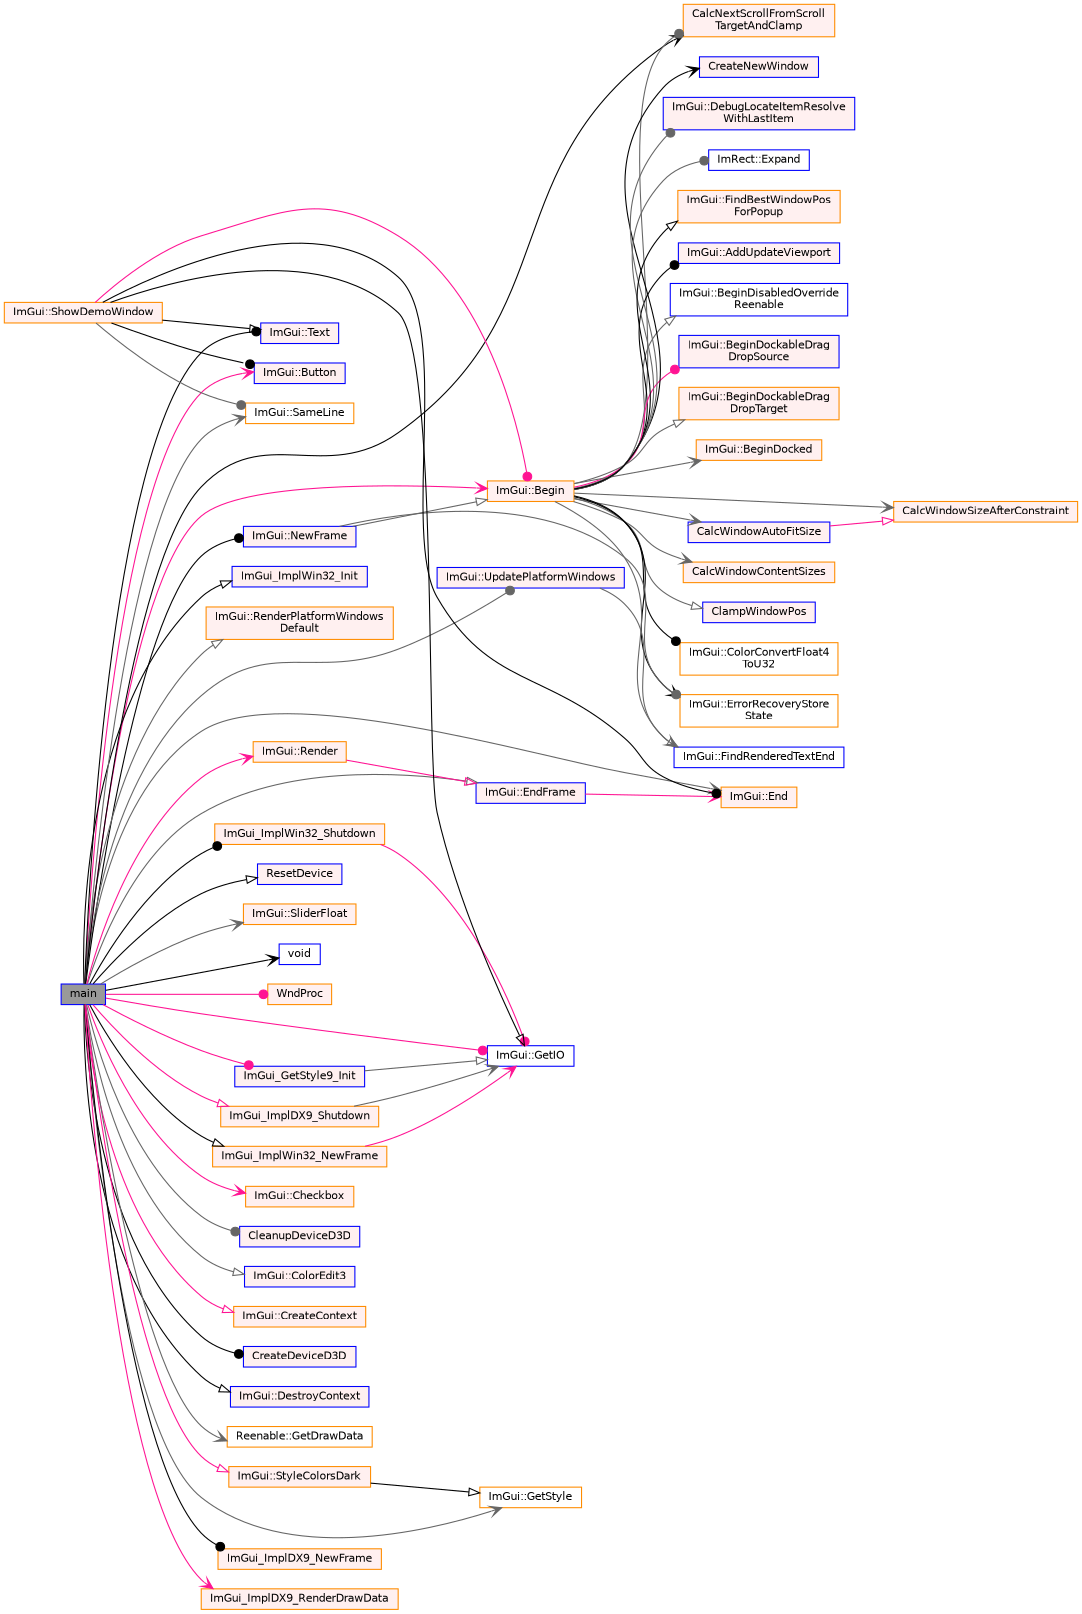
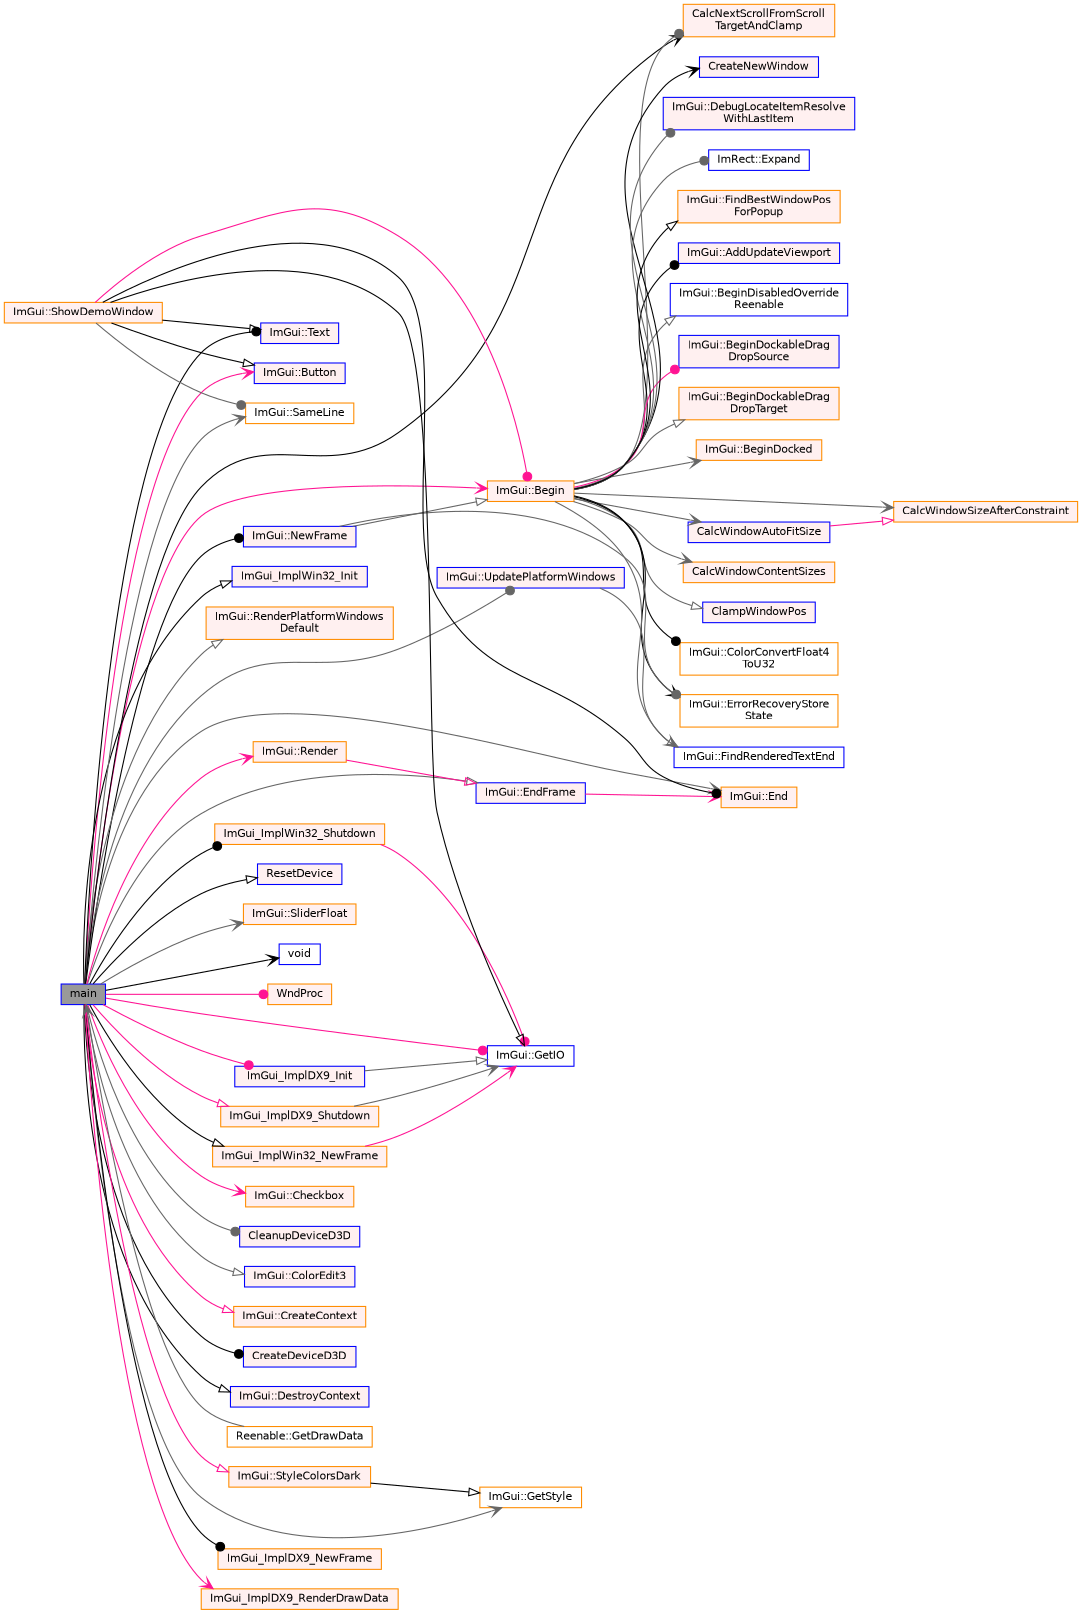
edge "ImGui::ShowDemoWindow" -> "ImGui::Button": arrowhead dot -> onormal
node "ImGui_GetStyle9_Init": label "ImGui_GetStyle9_Init" -> "ImGui_ImplDX9_Init"
edge "main" -> "Reenable::GetDrawData": reversed
